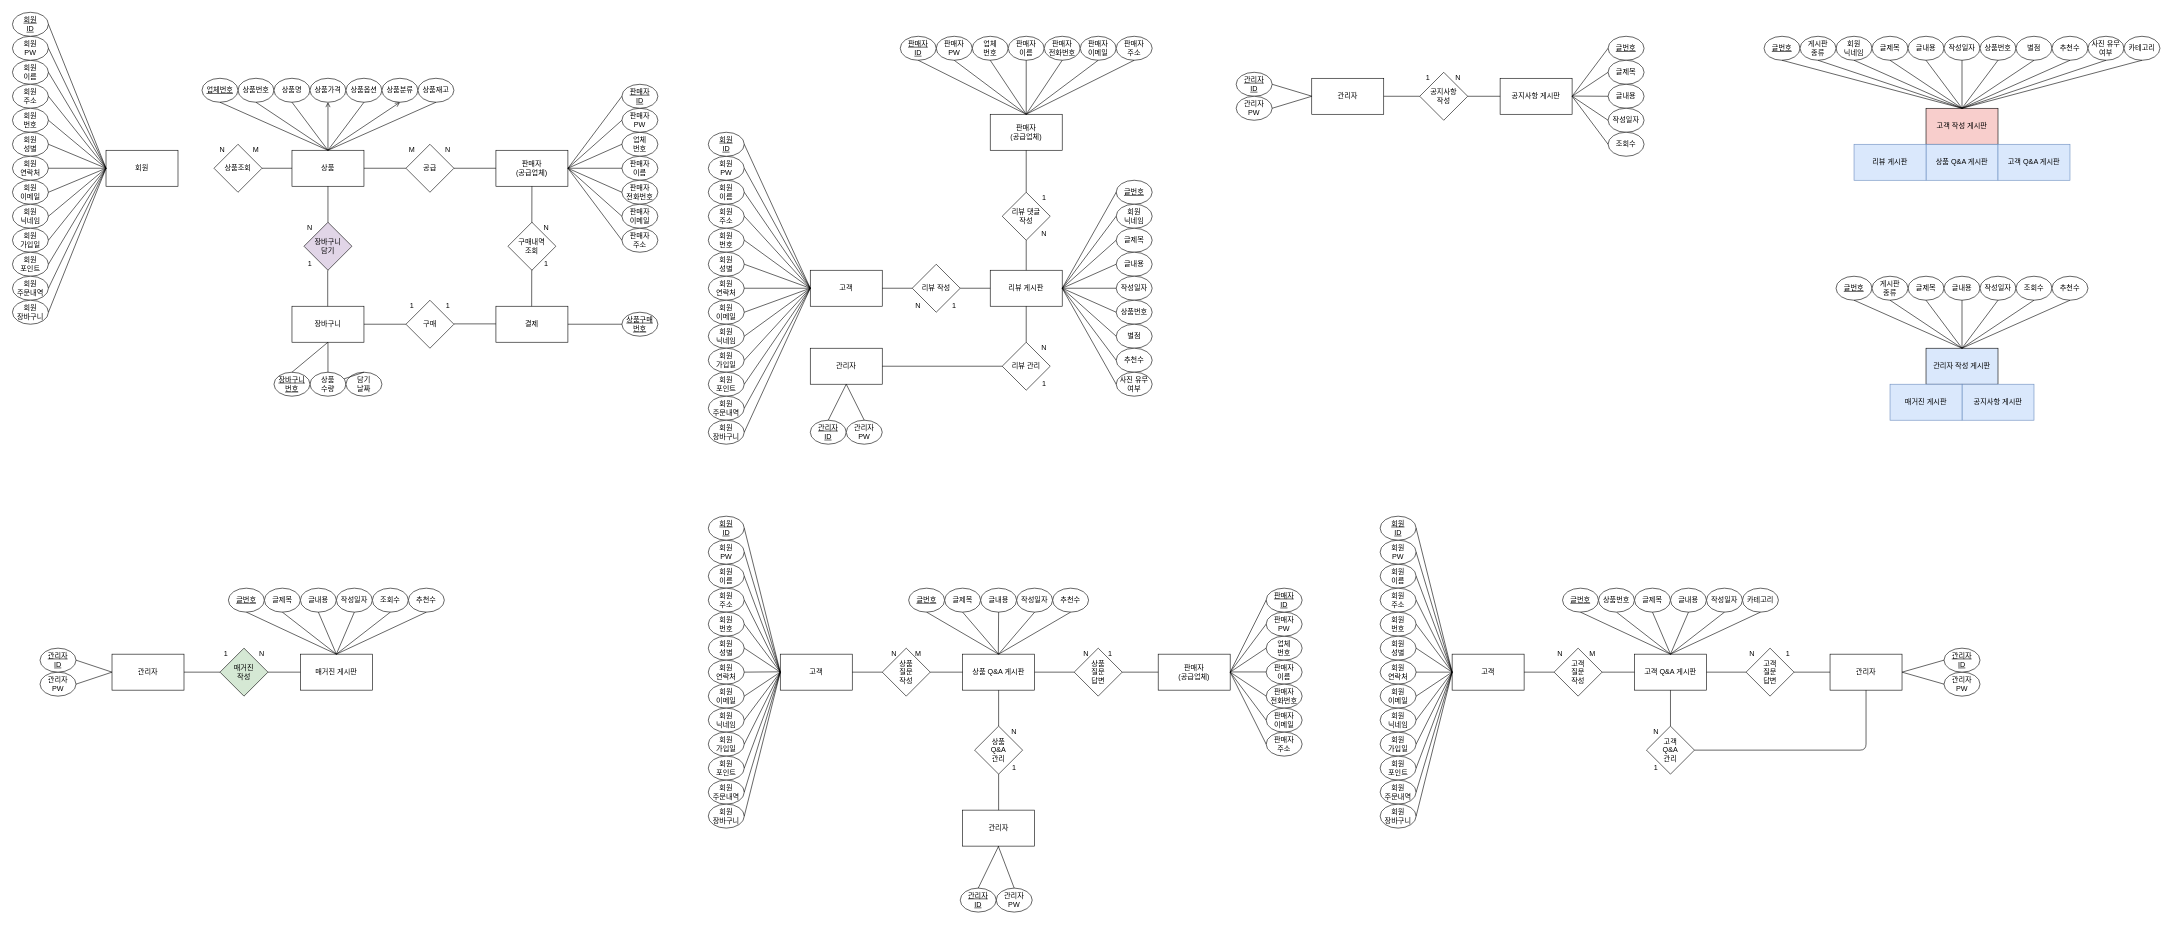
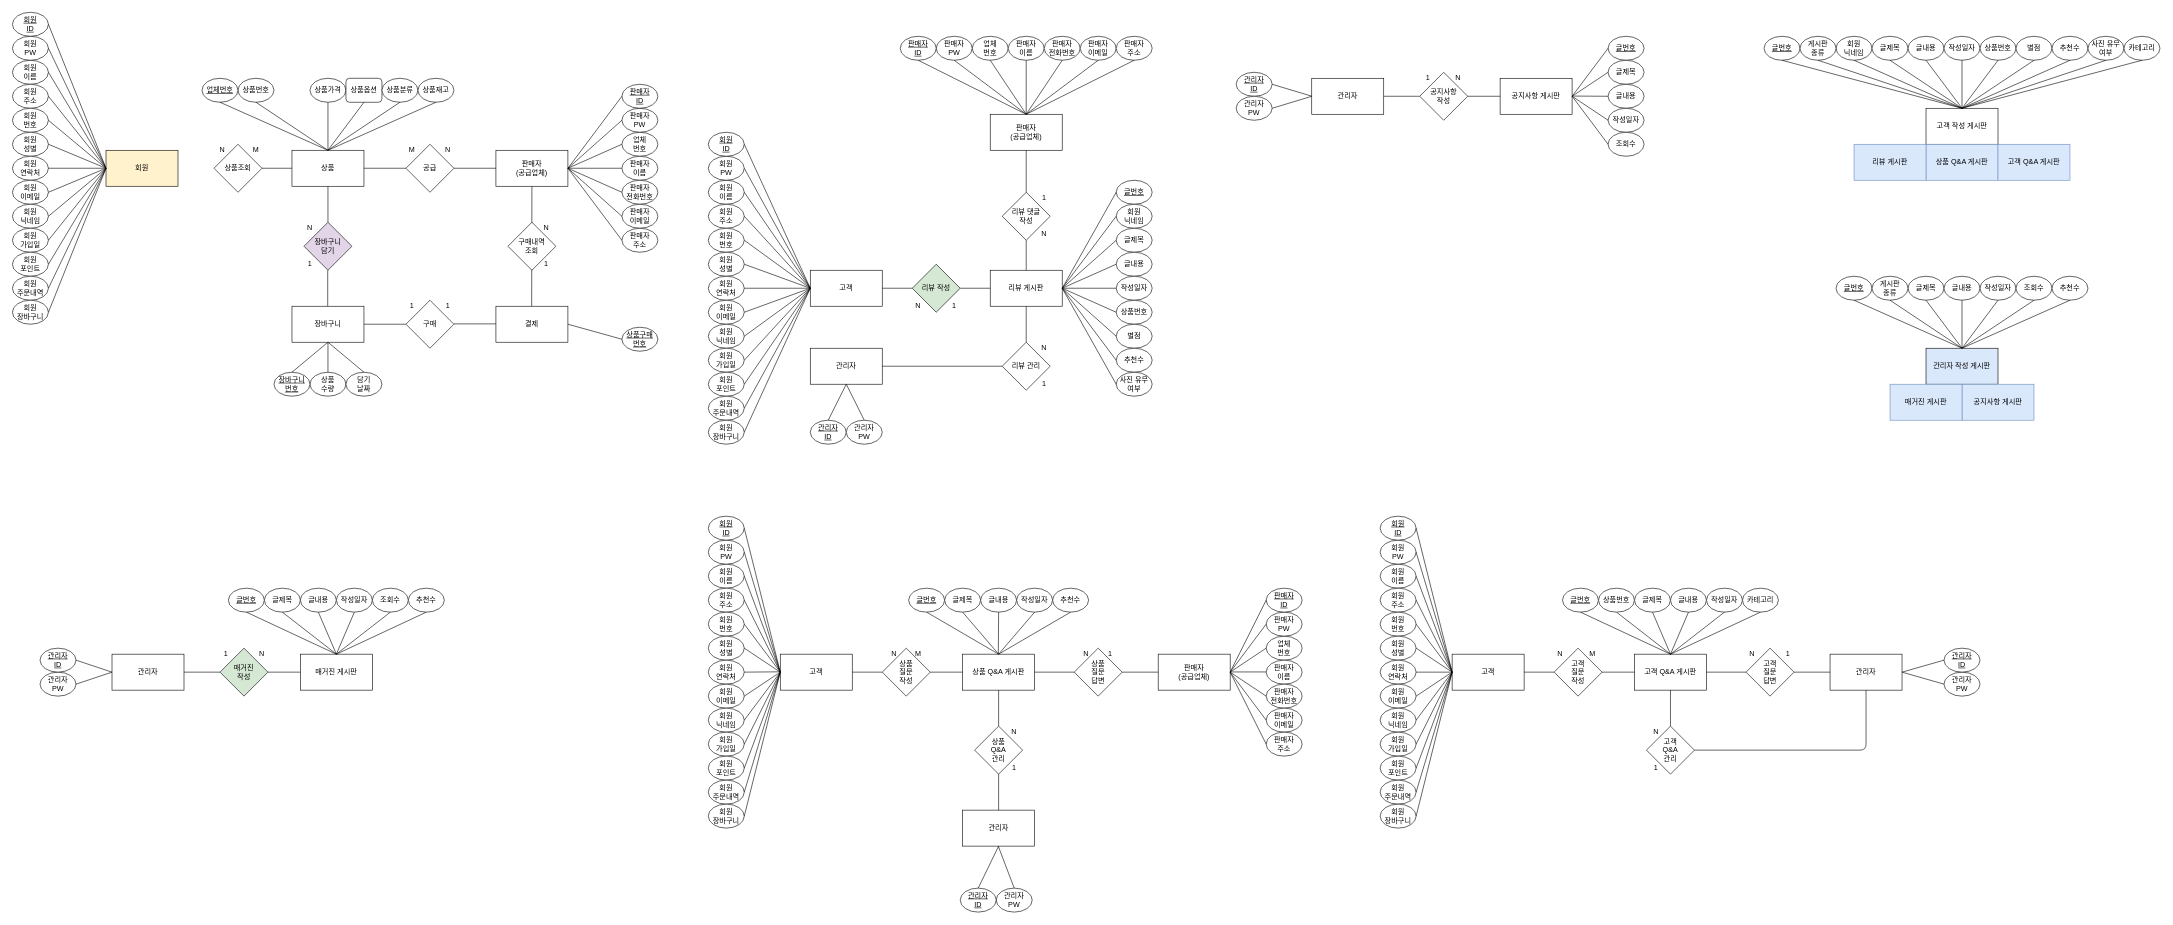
node "상품명": removed
node "상품옵션": shape ellipse -> rounded rectangle
edge "상품" -> "상품분류": arrowhead open -> none
edge "상품" -> "상품가격": arrowhead open -> none
edge "상품명" -- "상품": removed
node "고객 작성 게시판": fillcolor #f8cecc -> #ffffff
node "회원": fillcolor #ffffff -> #fff2cc
node "리뷰 작성": fillcolor #ffffff -> #d5e8d4
node "상품구매 번호": moved (640, 324) -> (640, 339)
edge "상품 수량" -- "담기 날짜": now "장바구니" -- "담기 날짜"
